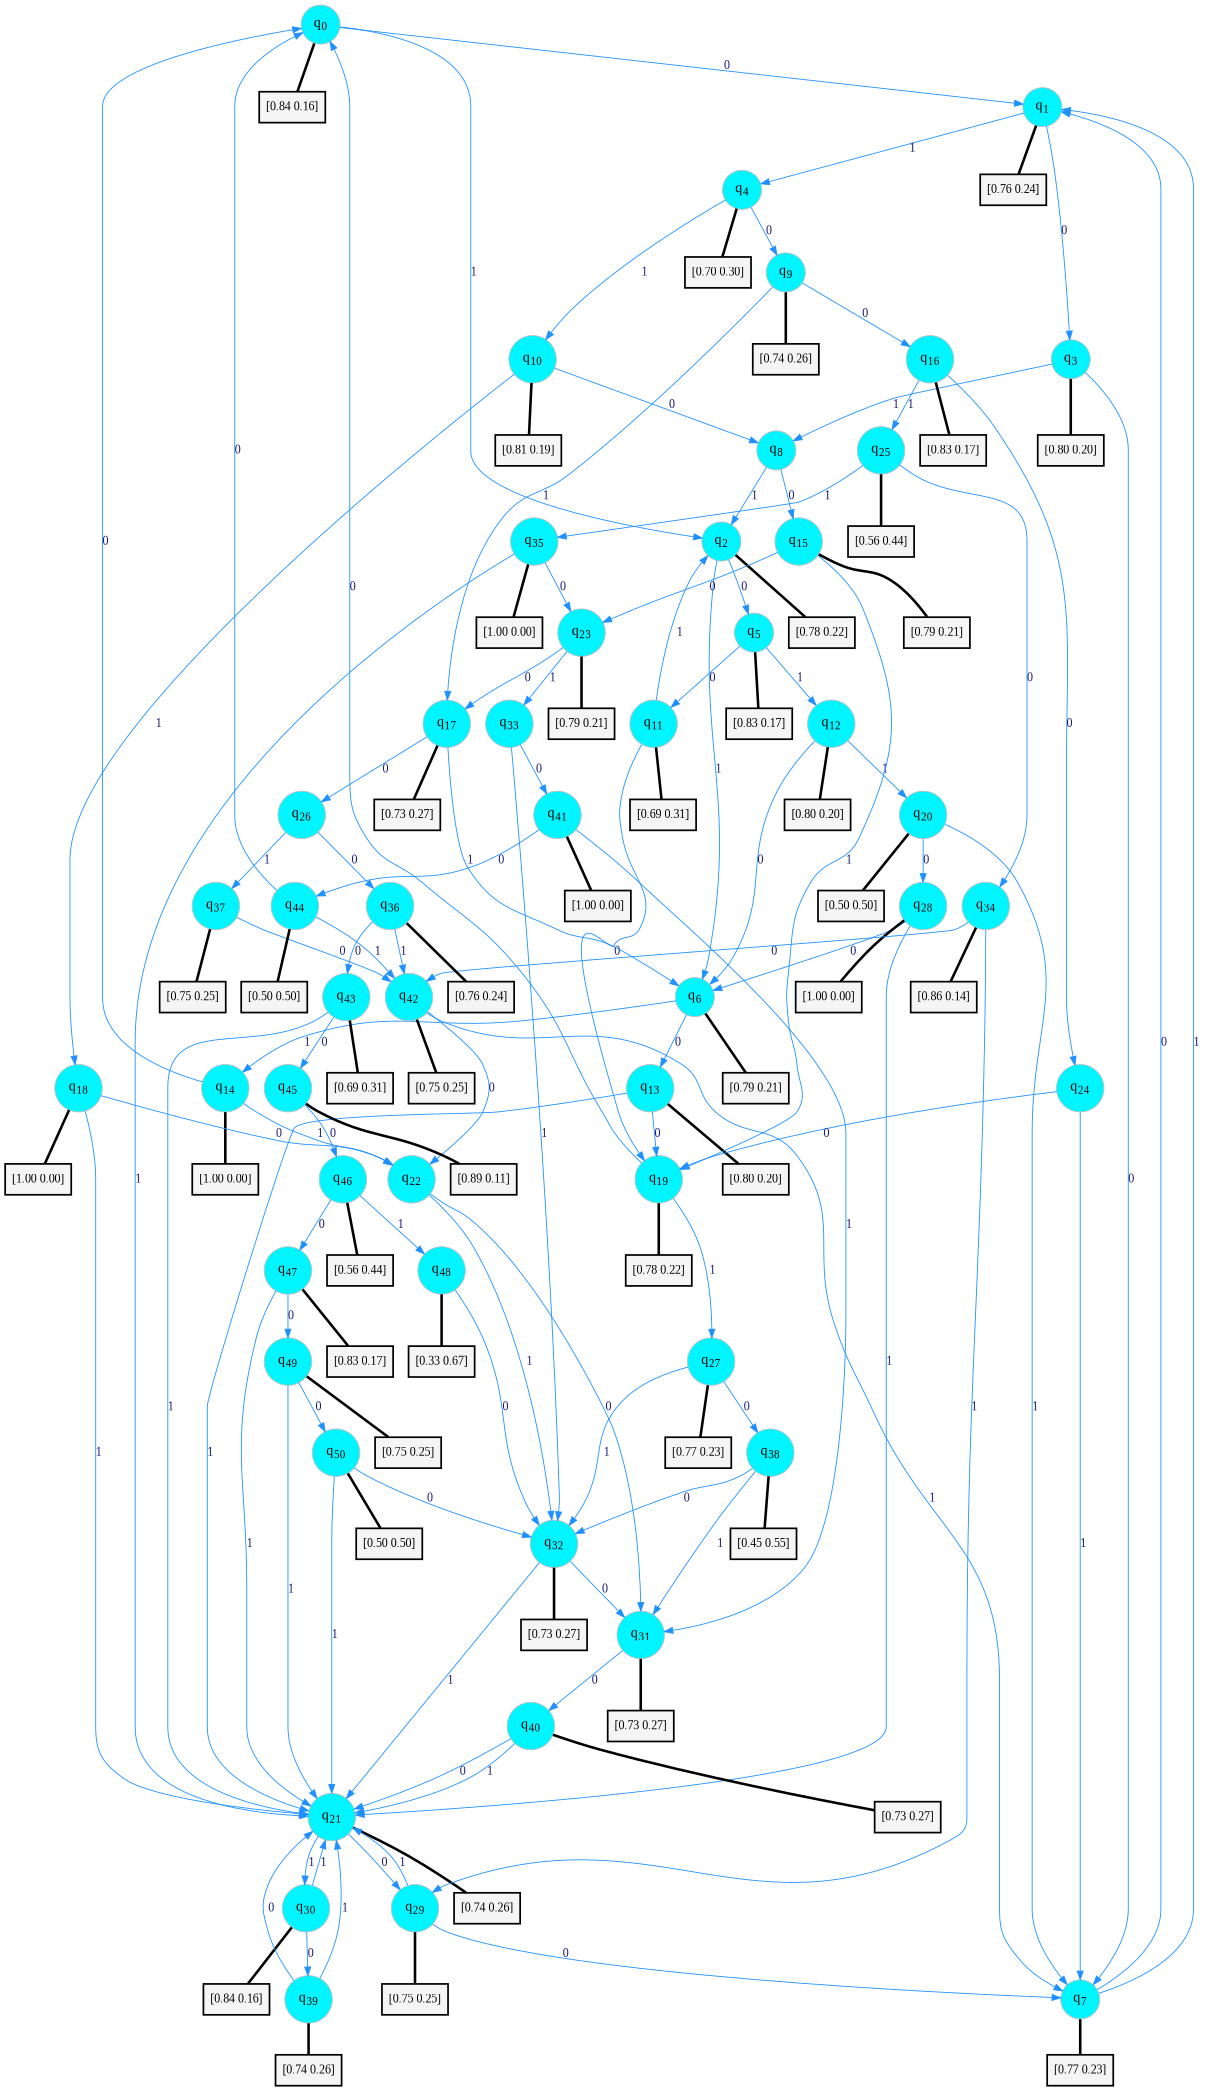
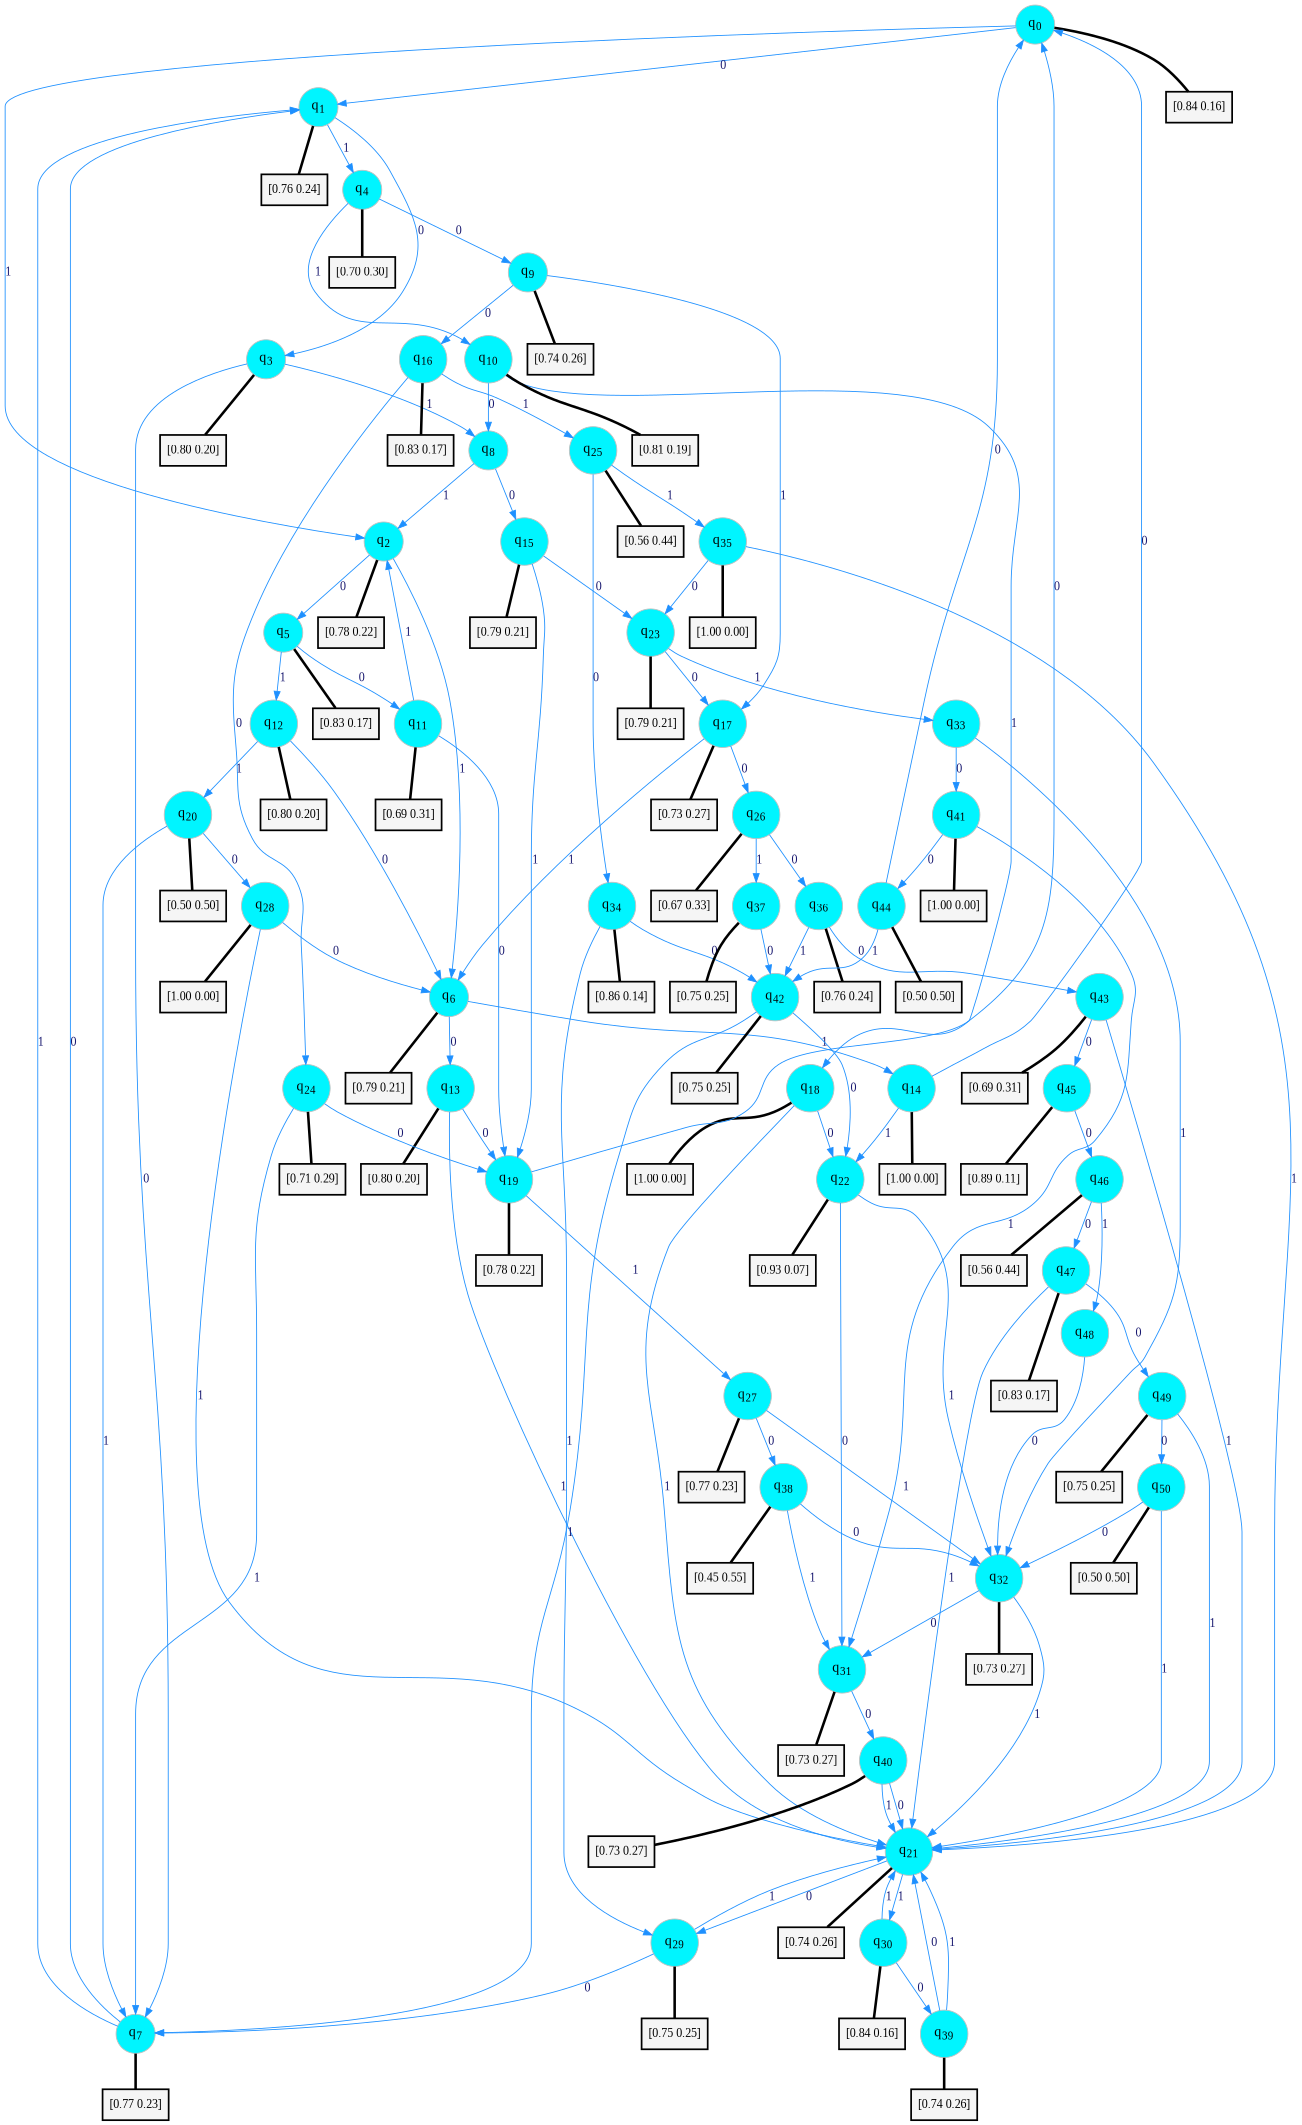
node "[0.67 0.33]": added
node "[0.71 0.29]": added
node "[0.93 0.07]": added
node "[0.33 0.67]": removed
